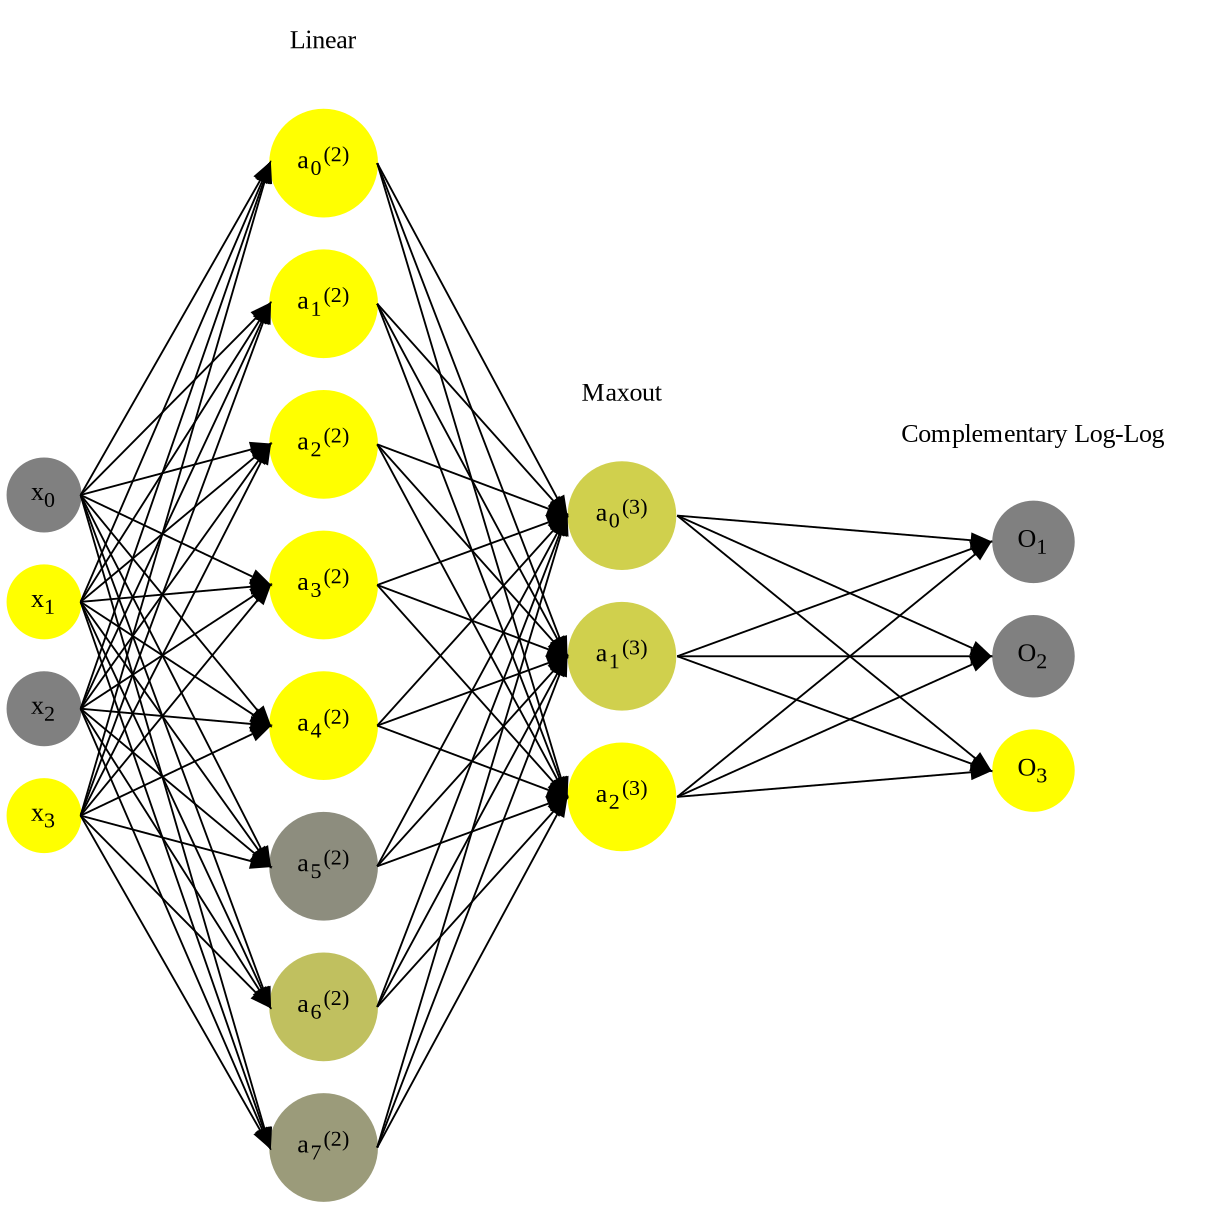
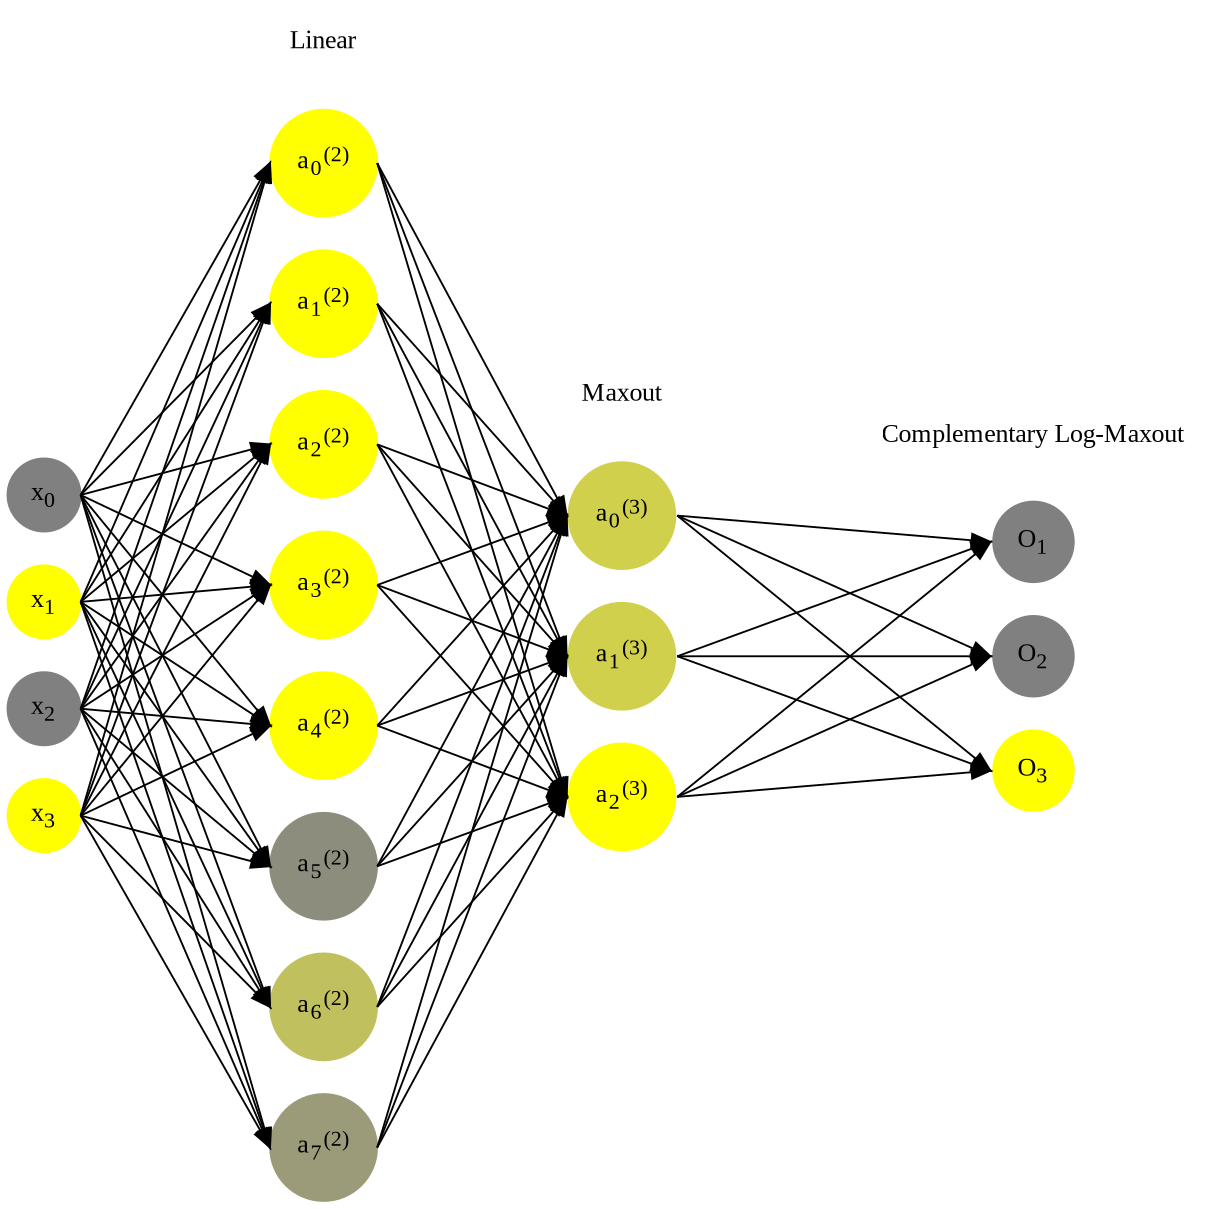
node "Complementary Log-Log": label "Complementary Log-Log" -> "Complementary Log-Maxout"
